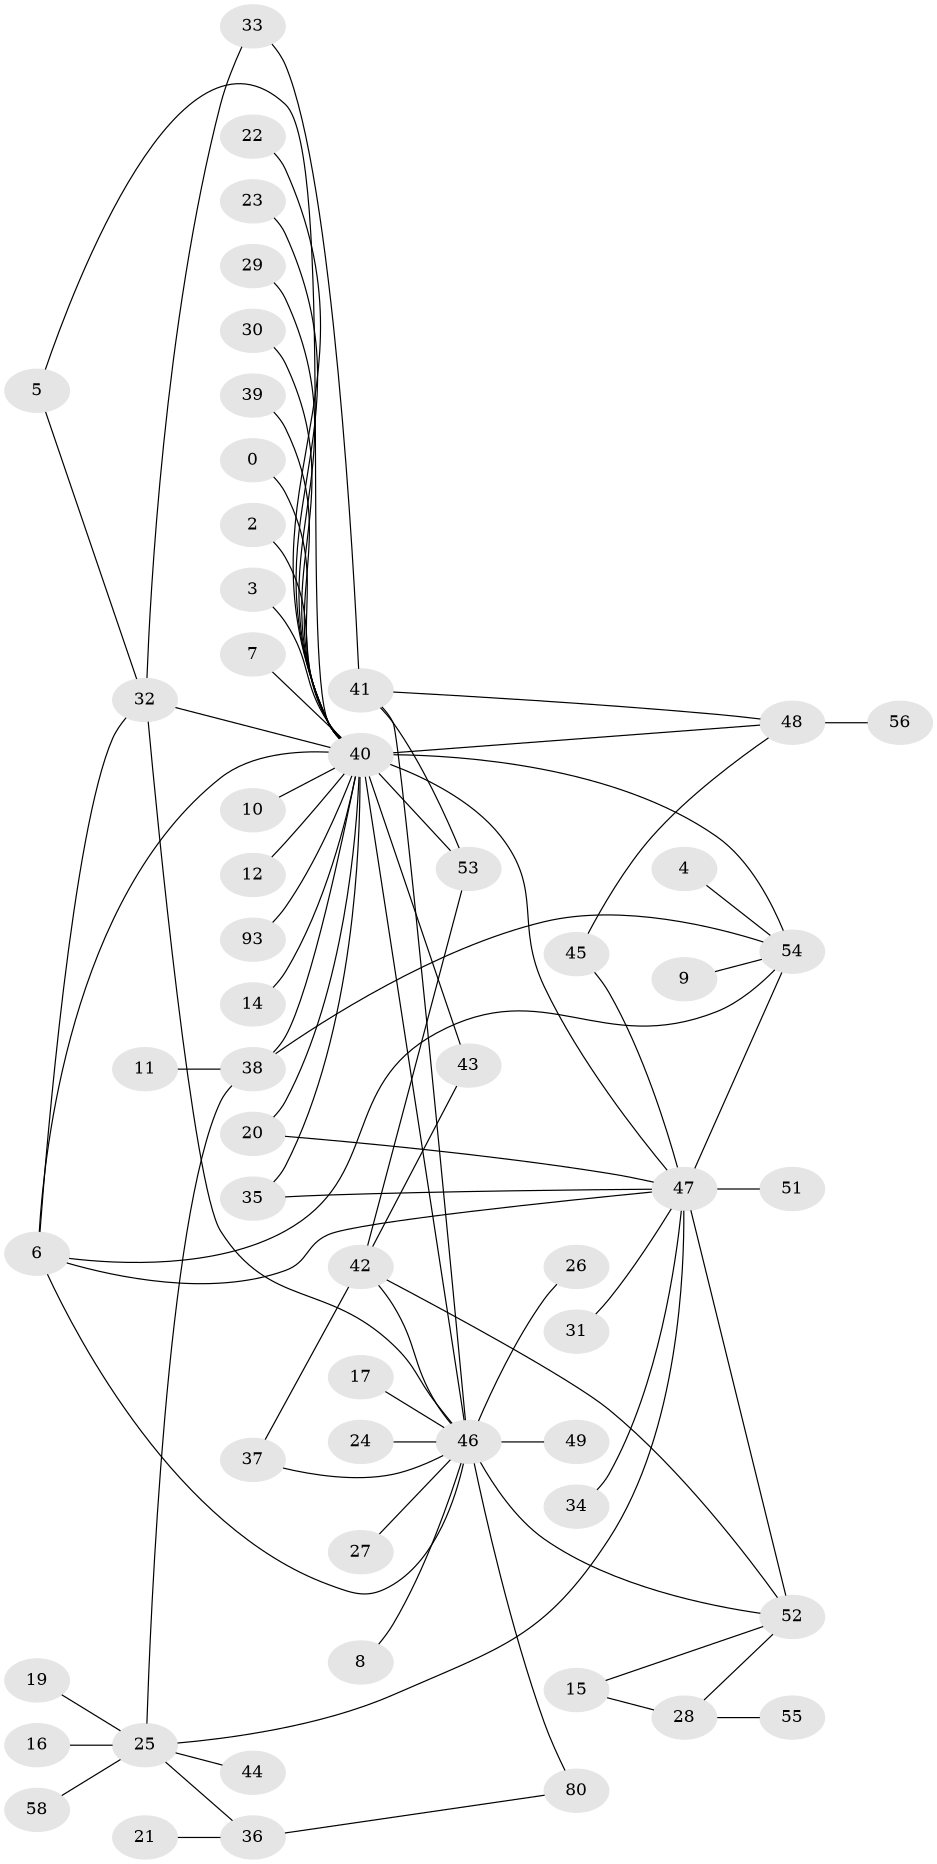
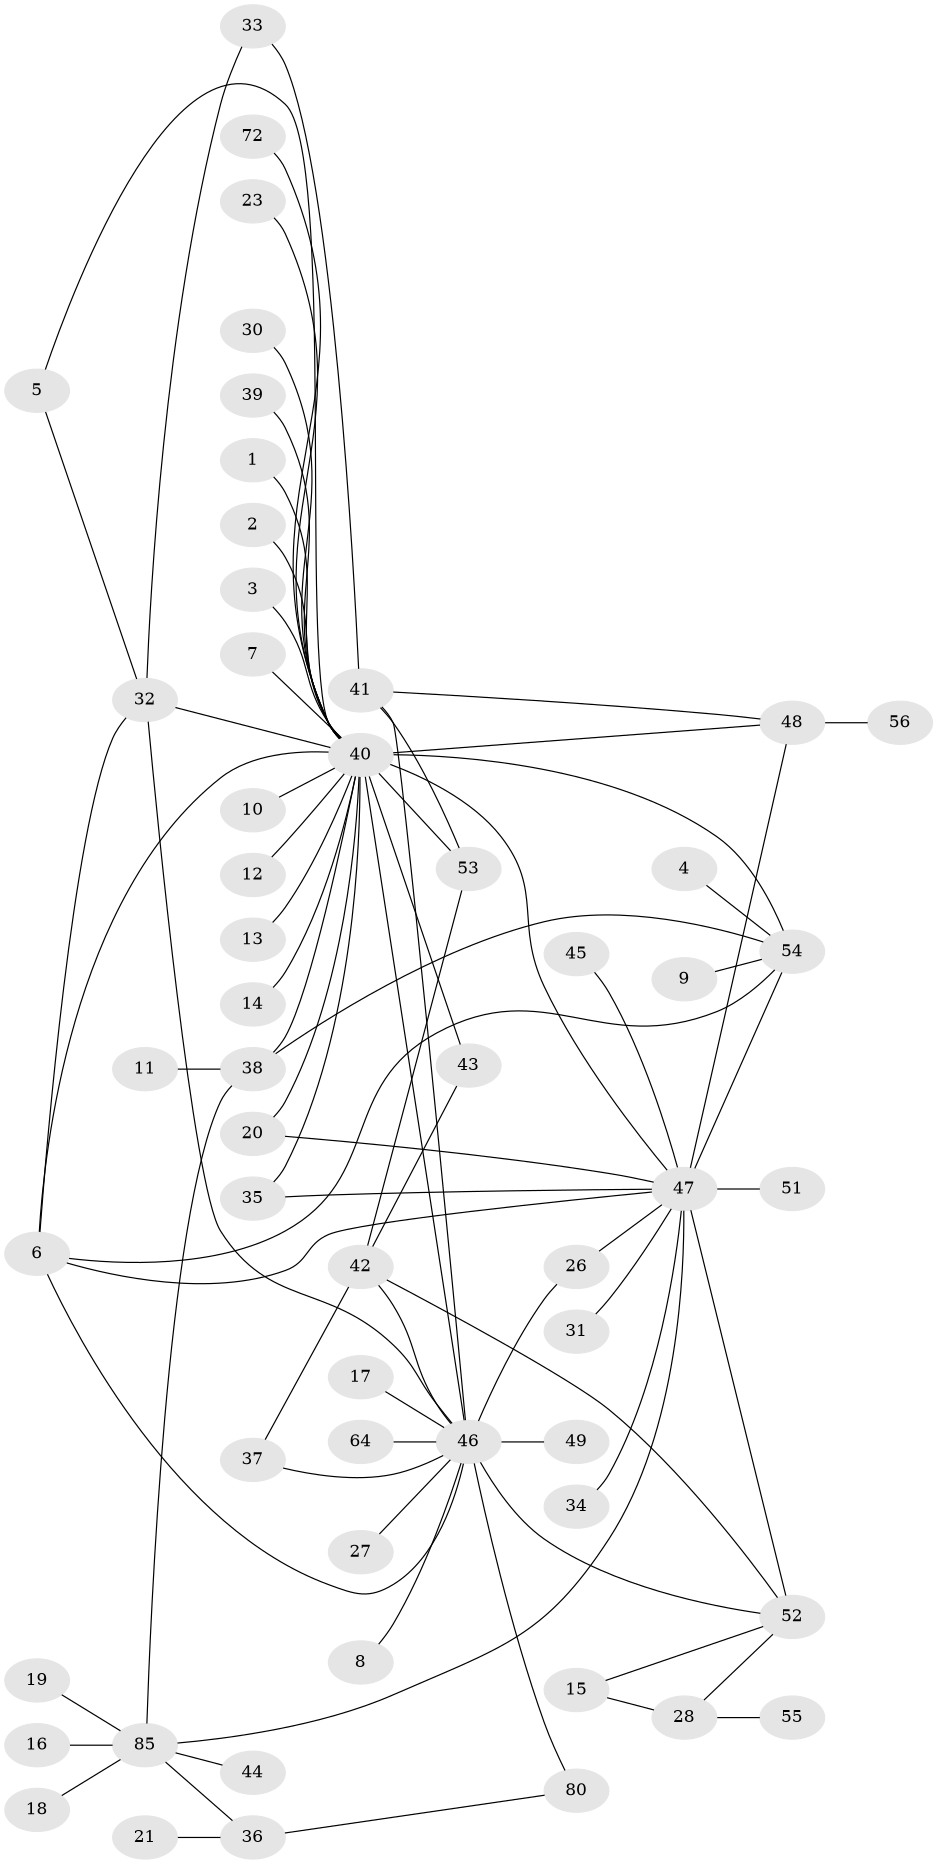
node "22": label "22" -> "72"
node "29": removed
node "0": label "0" -> "1"
edge "48" -- "45": now "48" -- "47"
node "93": label "93" -> "13"
edge "47" -- "26": added
node "24": label "24" -> "64"
node "25": label "25" -> "85"
node "58": label "58" -> "18"
